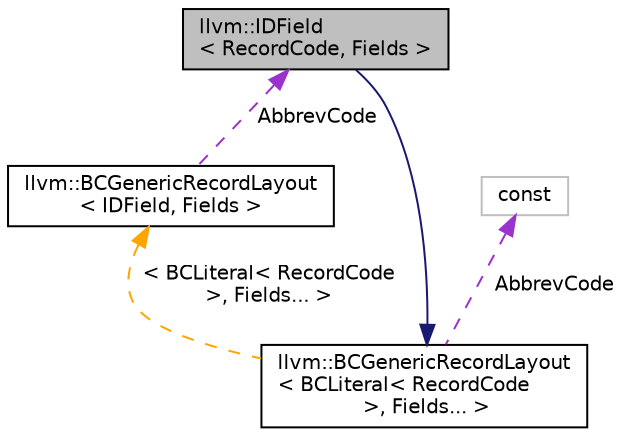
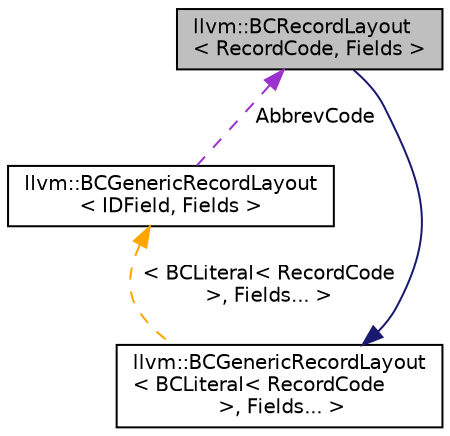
node "llvm::IDField < RecordCode, Fields >": label "llvm::IDField < RecordCode, Fields >" -> "llvm::BCRecordLayout < RecordCode, Fields >"
node "const": removed
